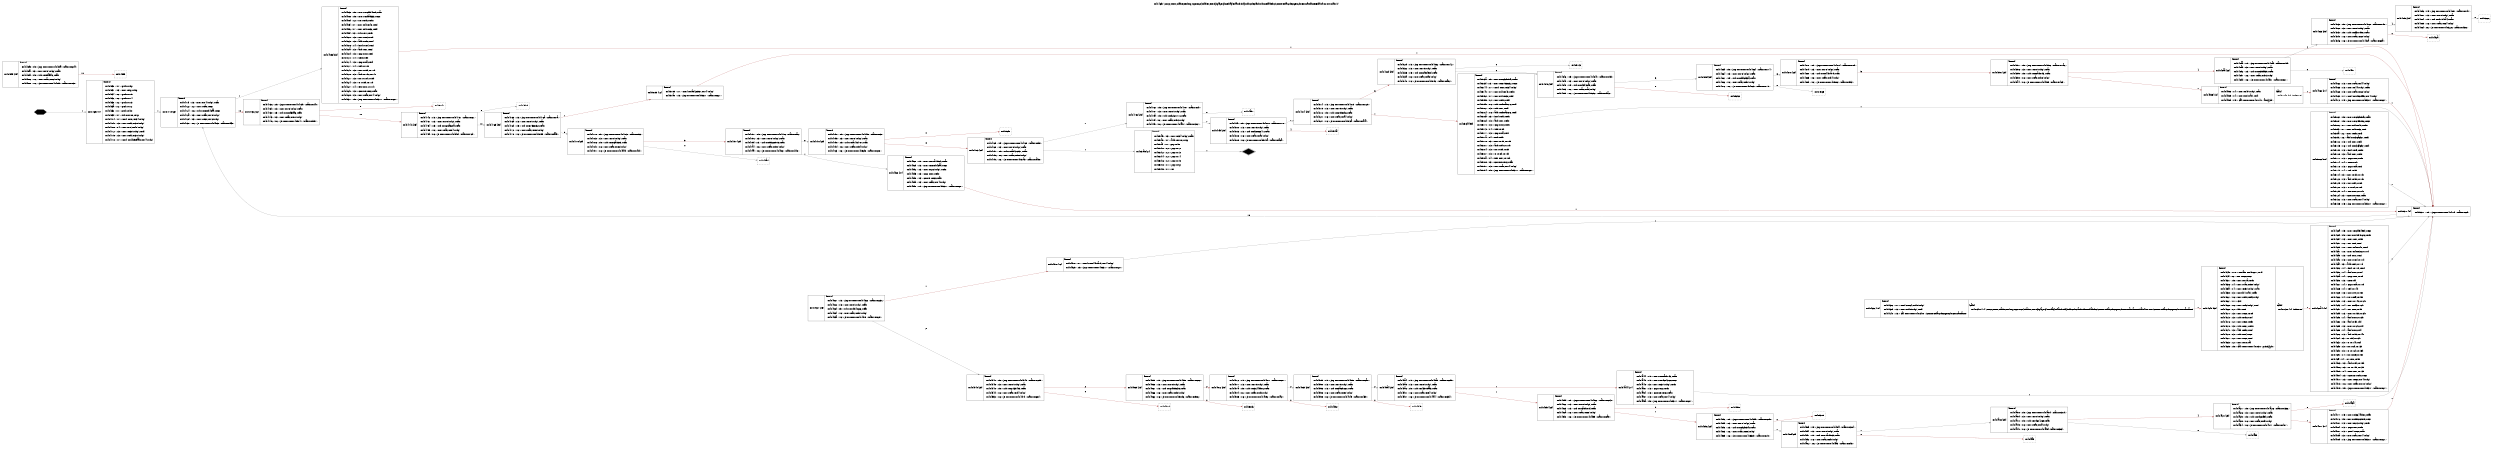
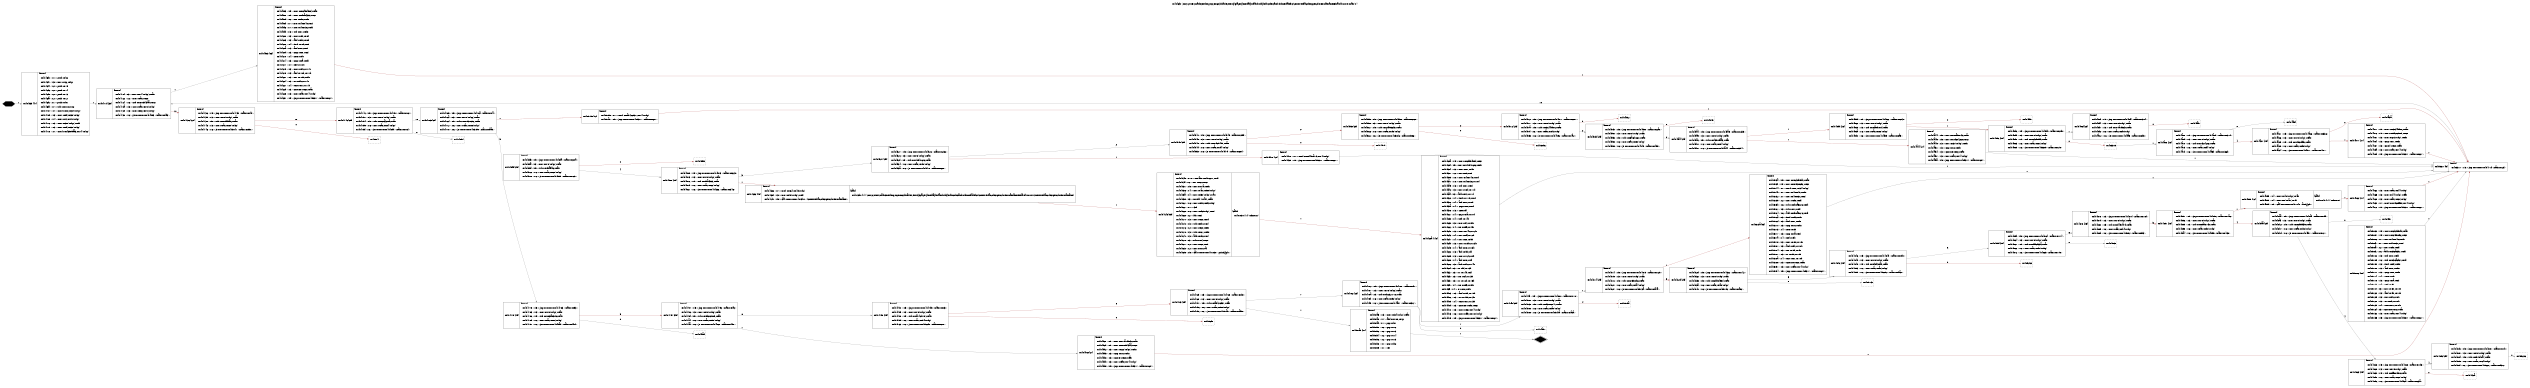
edge "0x4048f5 [25]" -> "0x404e59": label " 10" -> " 0"
node "0x40490e [25]": added
edge "0x4049ef [25]" -> "0x404a08 [25]": now "0x405309" -> "0x404a08 [25]"
